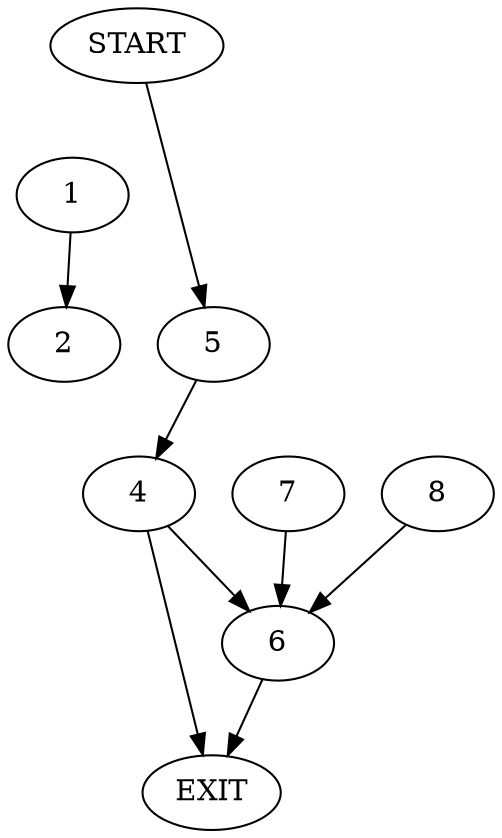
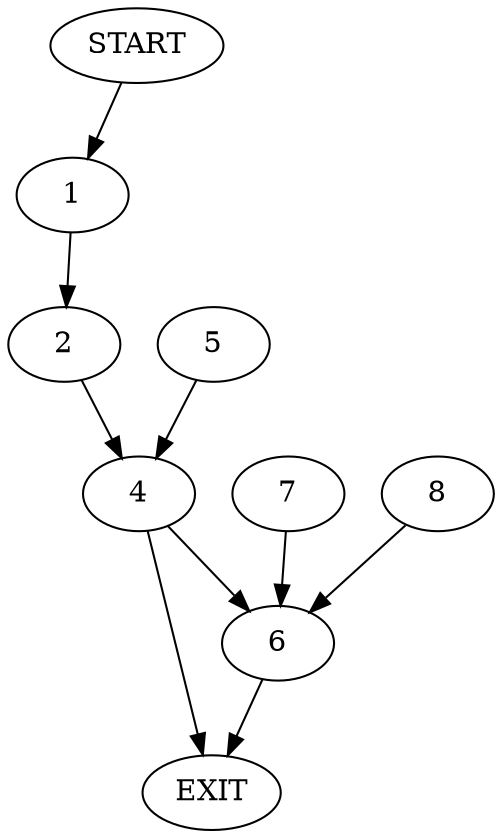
edge "START" -> "5": now "START" -> "1"
edge "2" -> "4": added
